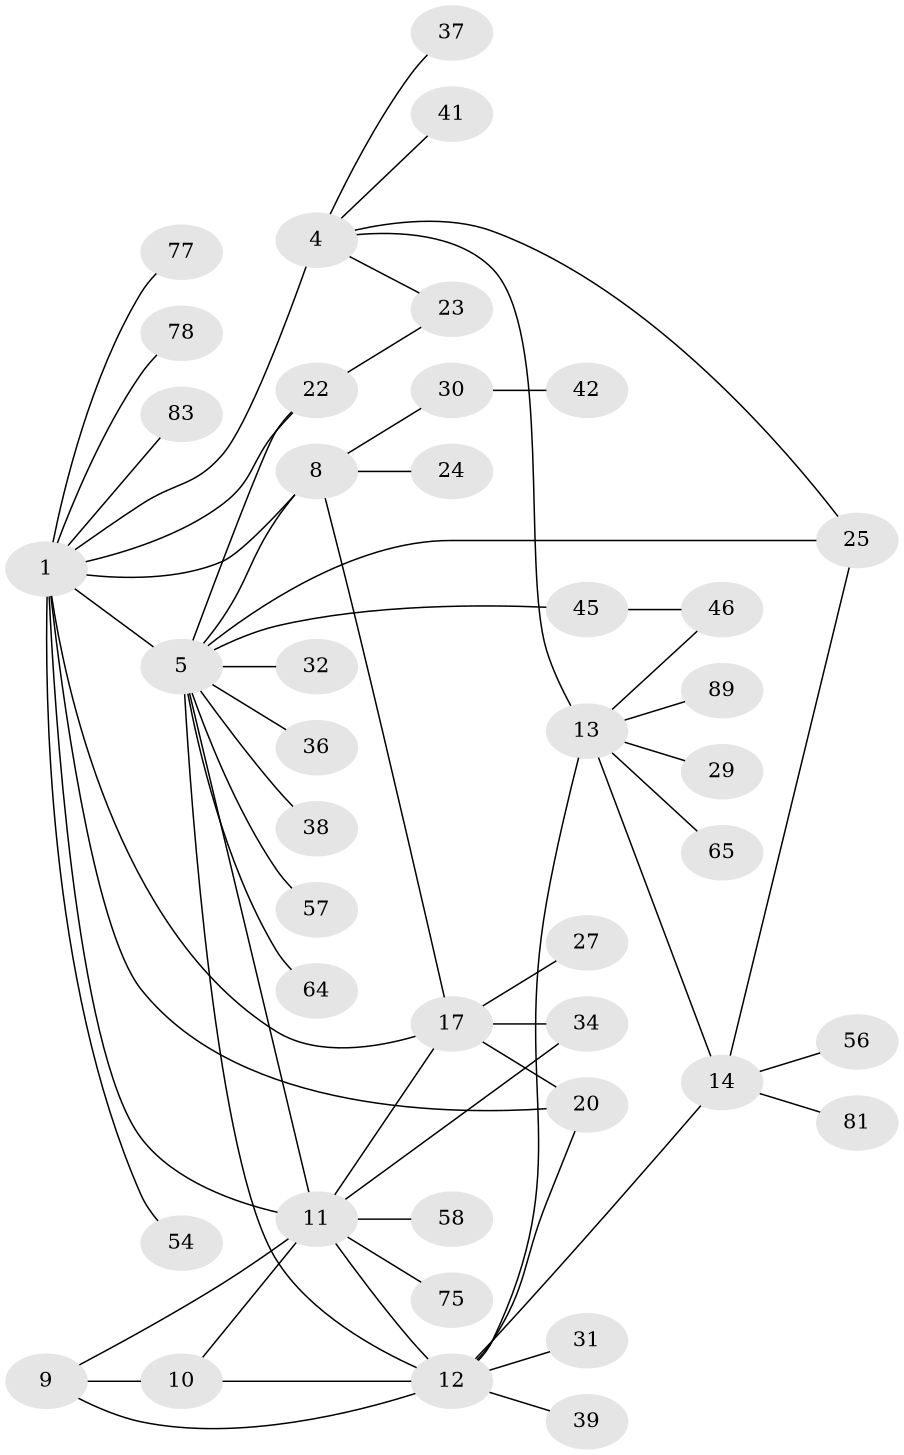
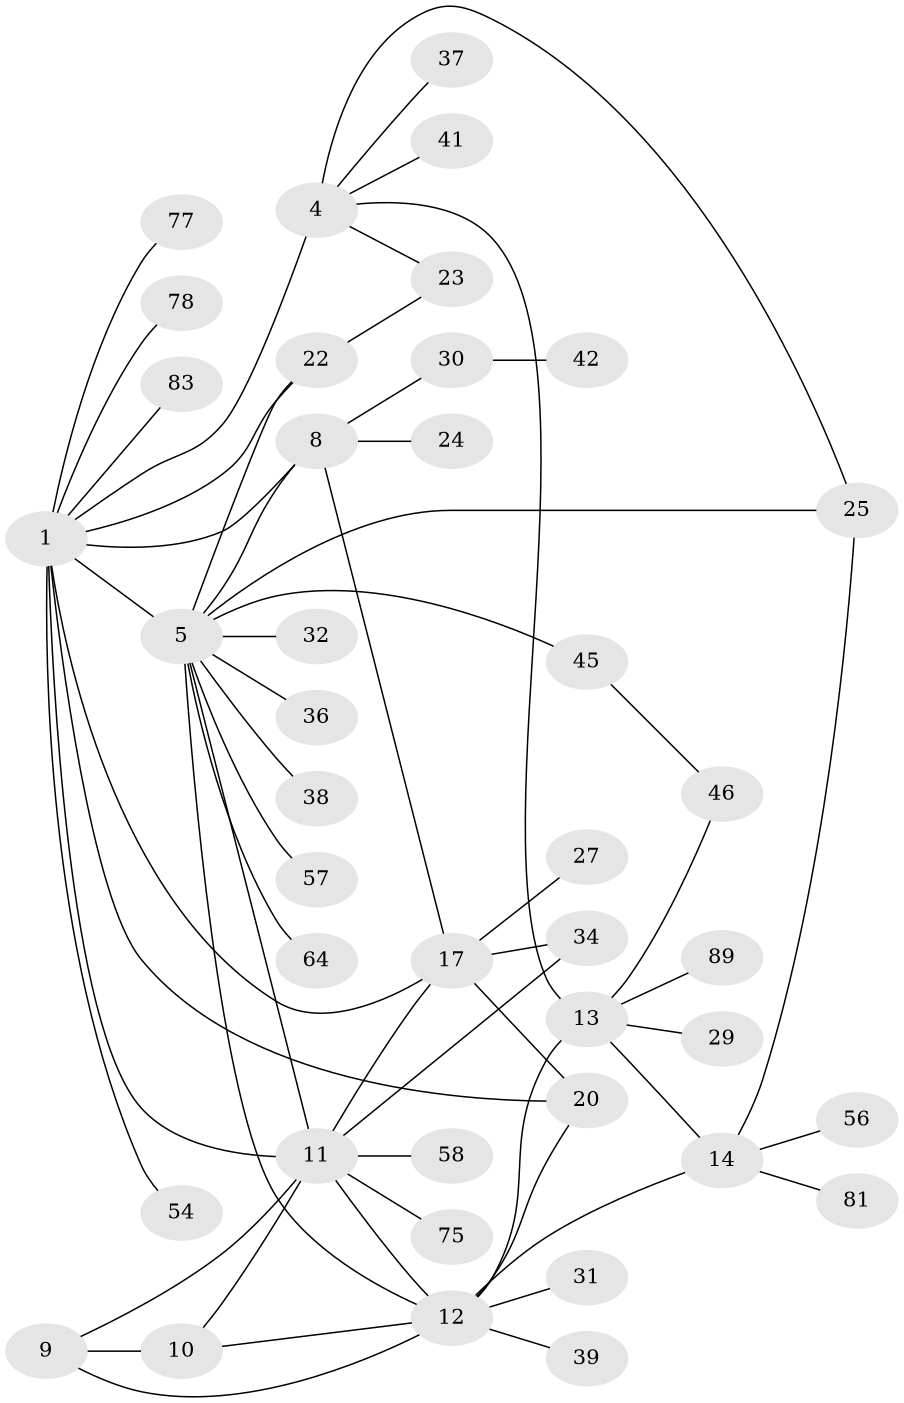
node "65": removed
